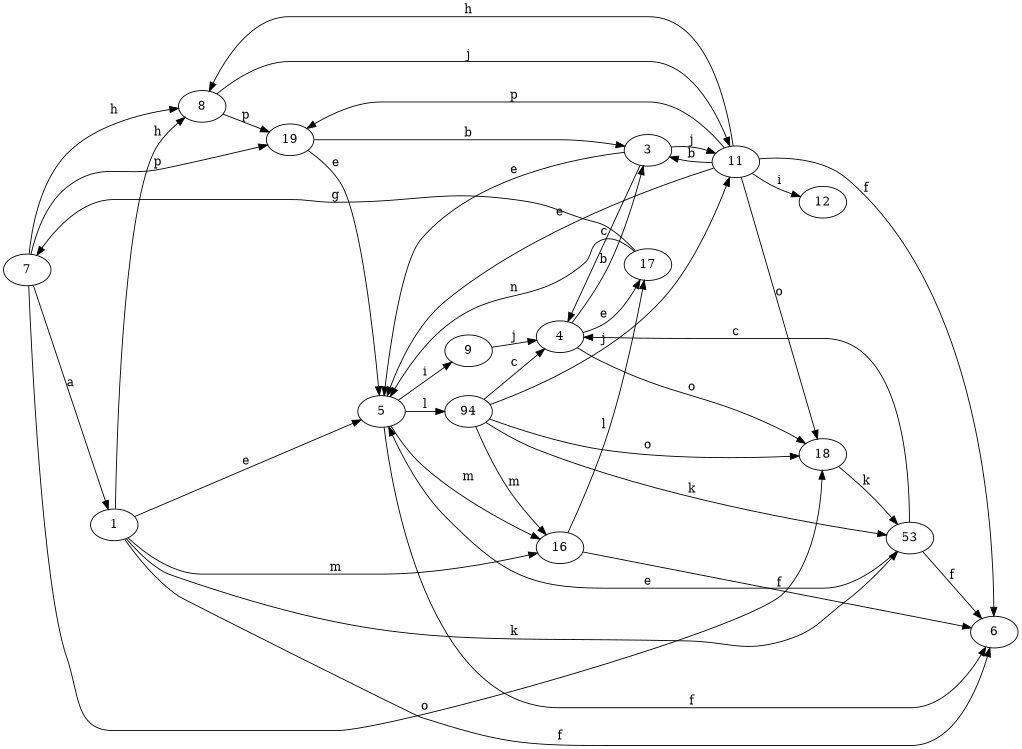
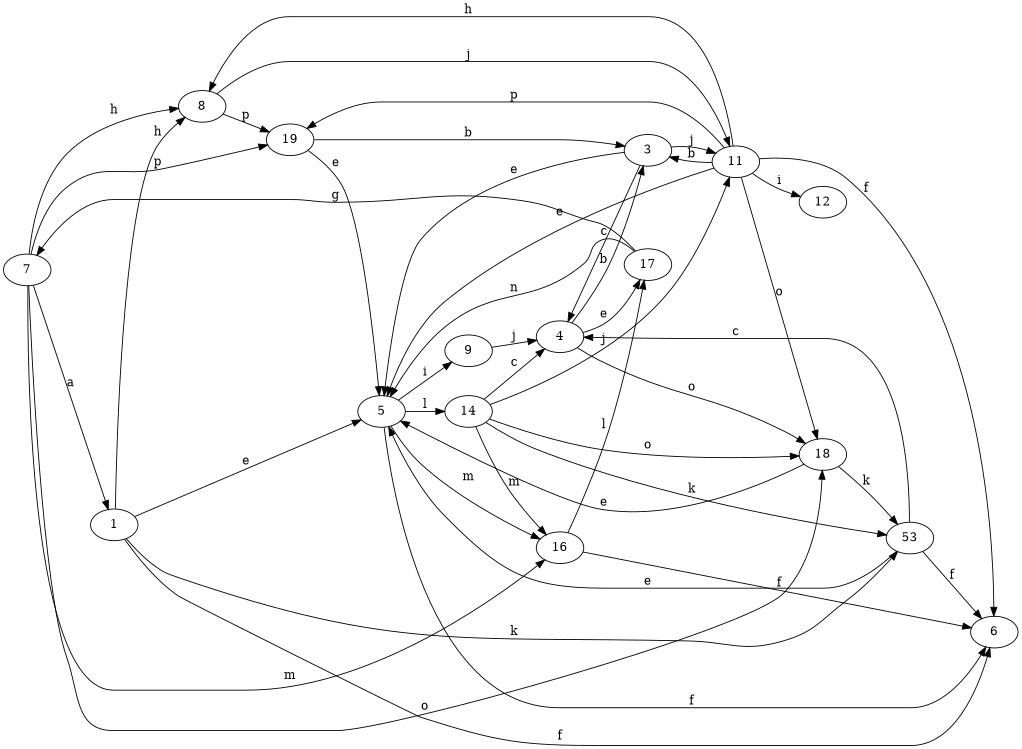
node "94": label "94" -> "14"
edge "18" -> "5": added, label "e"
edge "1" -> "16": now "7" -> "16"
